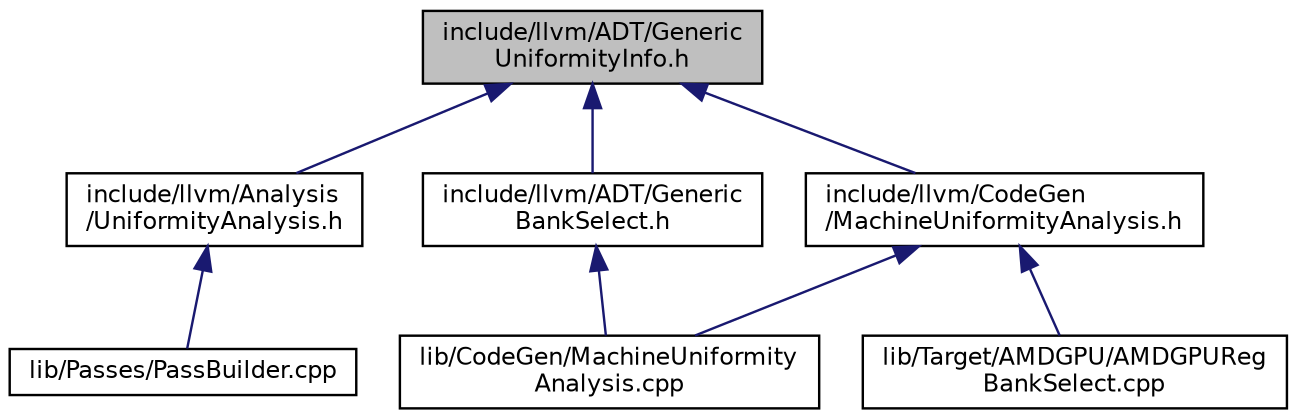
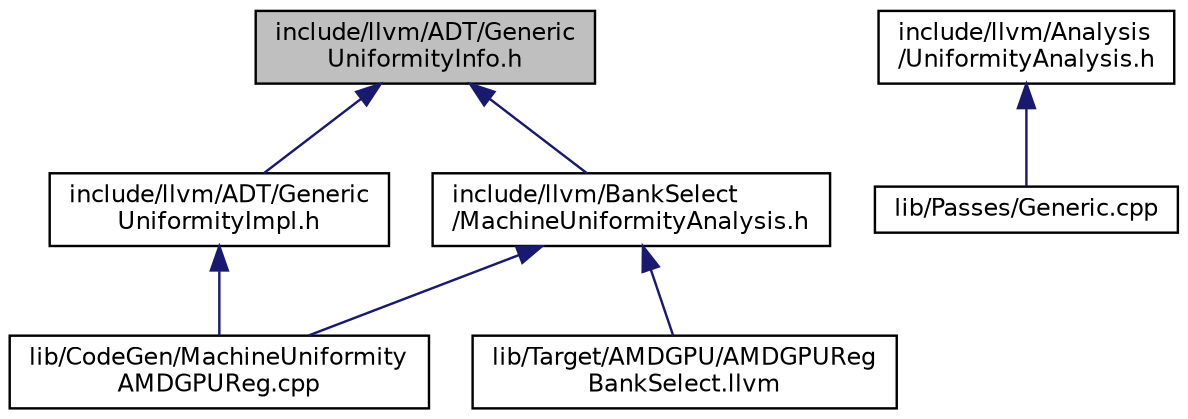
edge "include/llvm/Analysis /UniformityAnalysis.h" -> "include/llvm/ADT/Generic UniformityInfo.h": removed
node "include/llvm/ADT/Generic BankSelect.h": label "include/llvm/ADT/Generic BankSelect.h" -> "include/llvm/ADT/Generic UniformityImpl.h"
node "include/llvm/CodeGen /MachineUniformityAnalysis.h": label "include/llvm/CodeGen /MachineUniformityAnalysis.h" -> "include/llvm/BankSelect /MachineUniformityAnalysis.h"
node "lib/Passes/PassBuilder.cpp": label "lib/Passes/PassBuilder.cpp" -> "lib/Passes/Generic.cpp"
node "lib/CodeGen/MachineUniformity Analysis.cpp": label "lib/CodeGen/MachineUniformity Analysis.cpp" -> "lib/CodeGen/MachineUniformity AMDGPUReg.cpp"
node "lib/Target/AMDGPU/AMDGPUReg BankSelect.cpp": label "lib/Target/AMDGPU/AMDGPUReg BankSelect.cpp" -> "lib/Target/AMDGPU/AMDGPUReg BankSelect.llvm"
